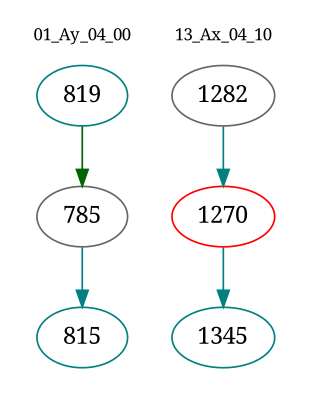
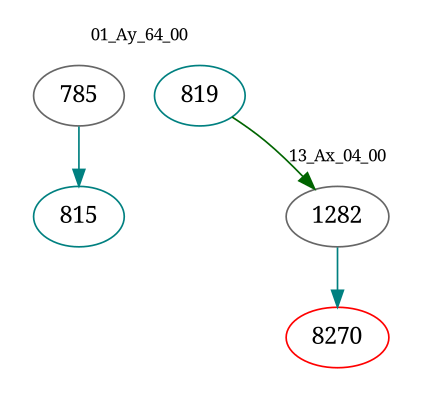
cluster "01_Ay_04_00": label "01_Ay_04_00" -> "01_Ay_64_00"
cluster "13_Ax_04_10": label "13_Ax_04_10" -> "13_Ax_04_00"
edge "819" -> "785": now "819" -> "1282"
node "1270": label "1270" -> "8270"
node "1345": removed
